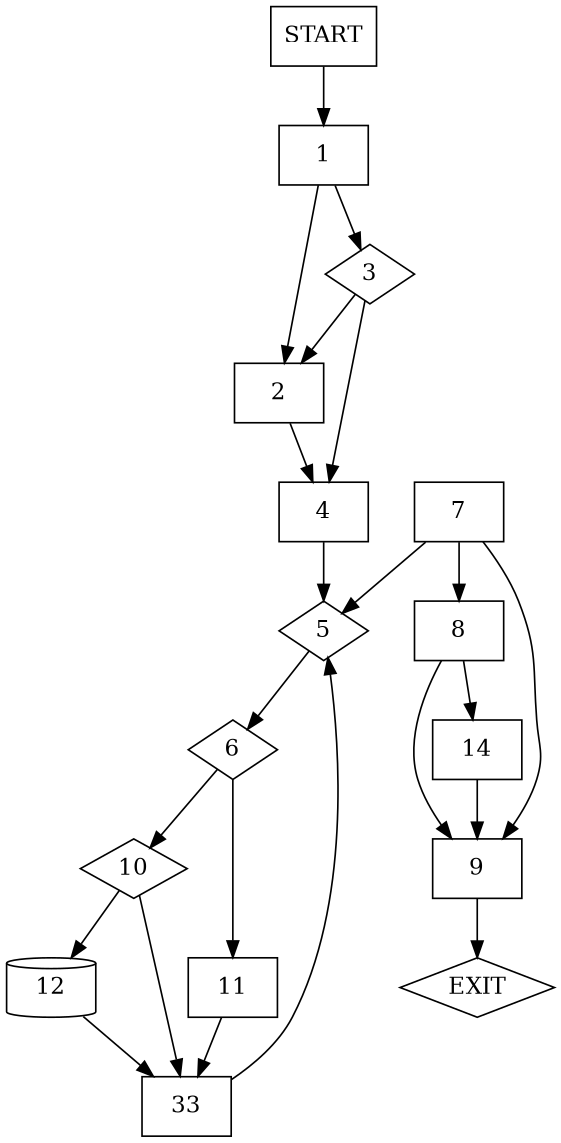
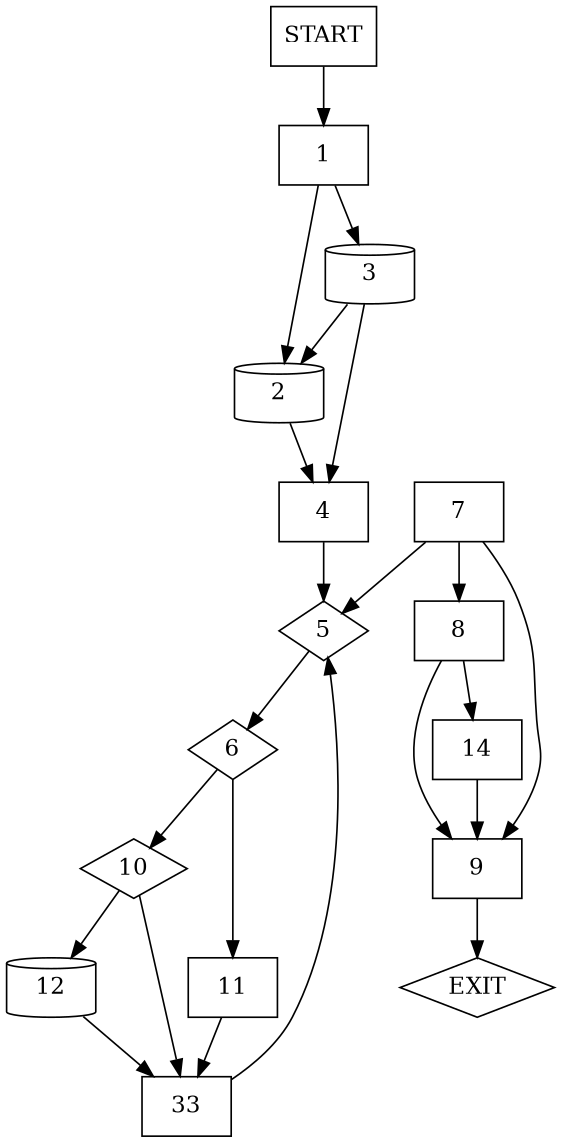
node "3": shape diamond -> cylinder
node "2": shape box -> cylinder
